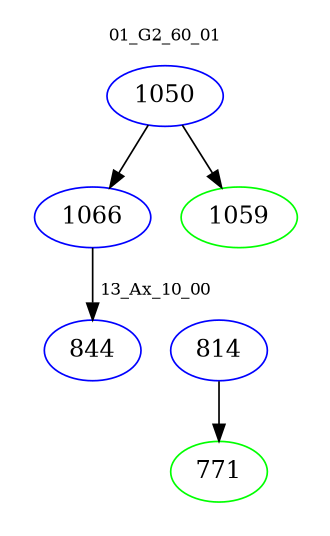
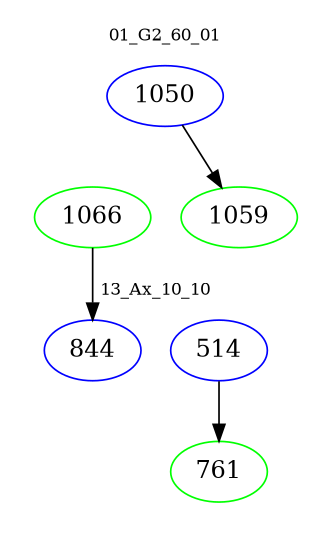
edge "1050" -> "1066": removed
node "1066": color blue -> green
cluster "13_Ax_10_00": label "13_Ax_10_00" -> "13_Ax_10_10"
node "814": label "814" -> "514"
node "771": label "771" -> "761"
